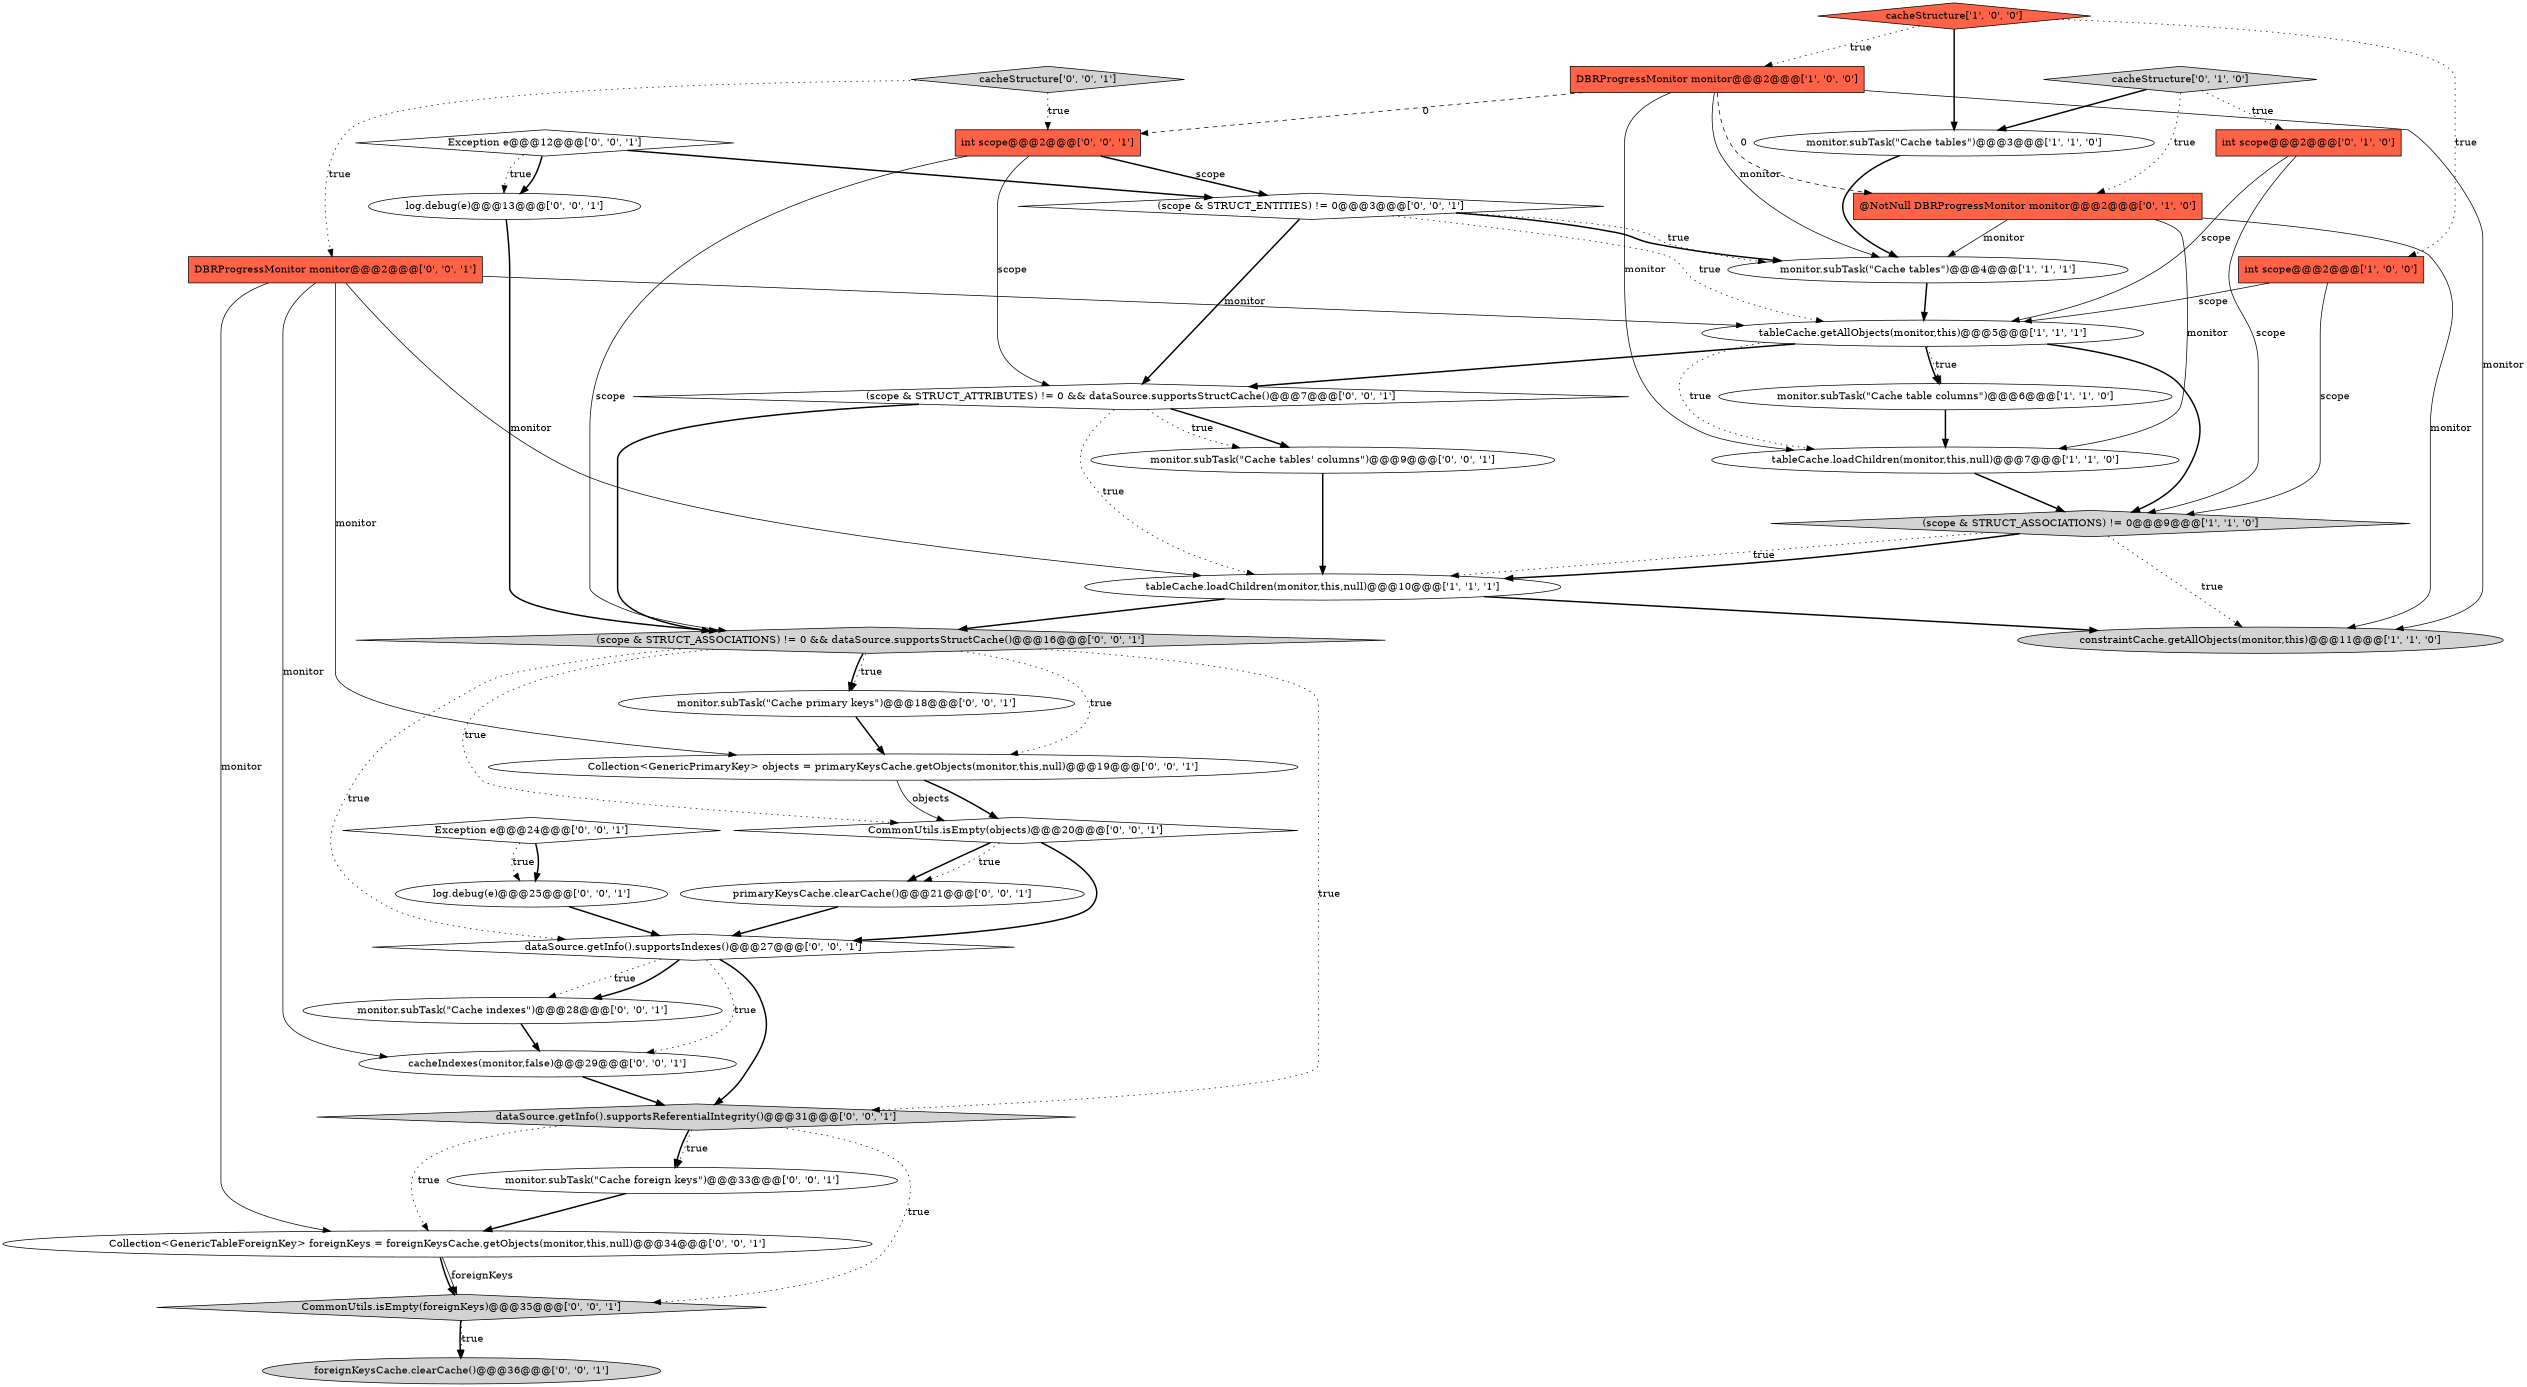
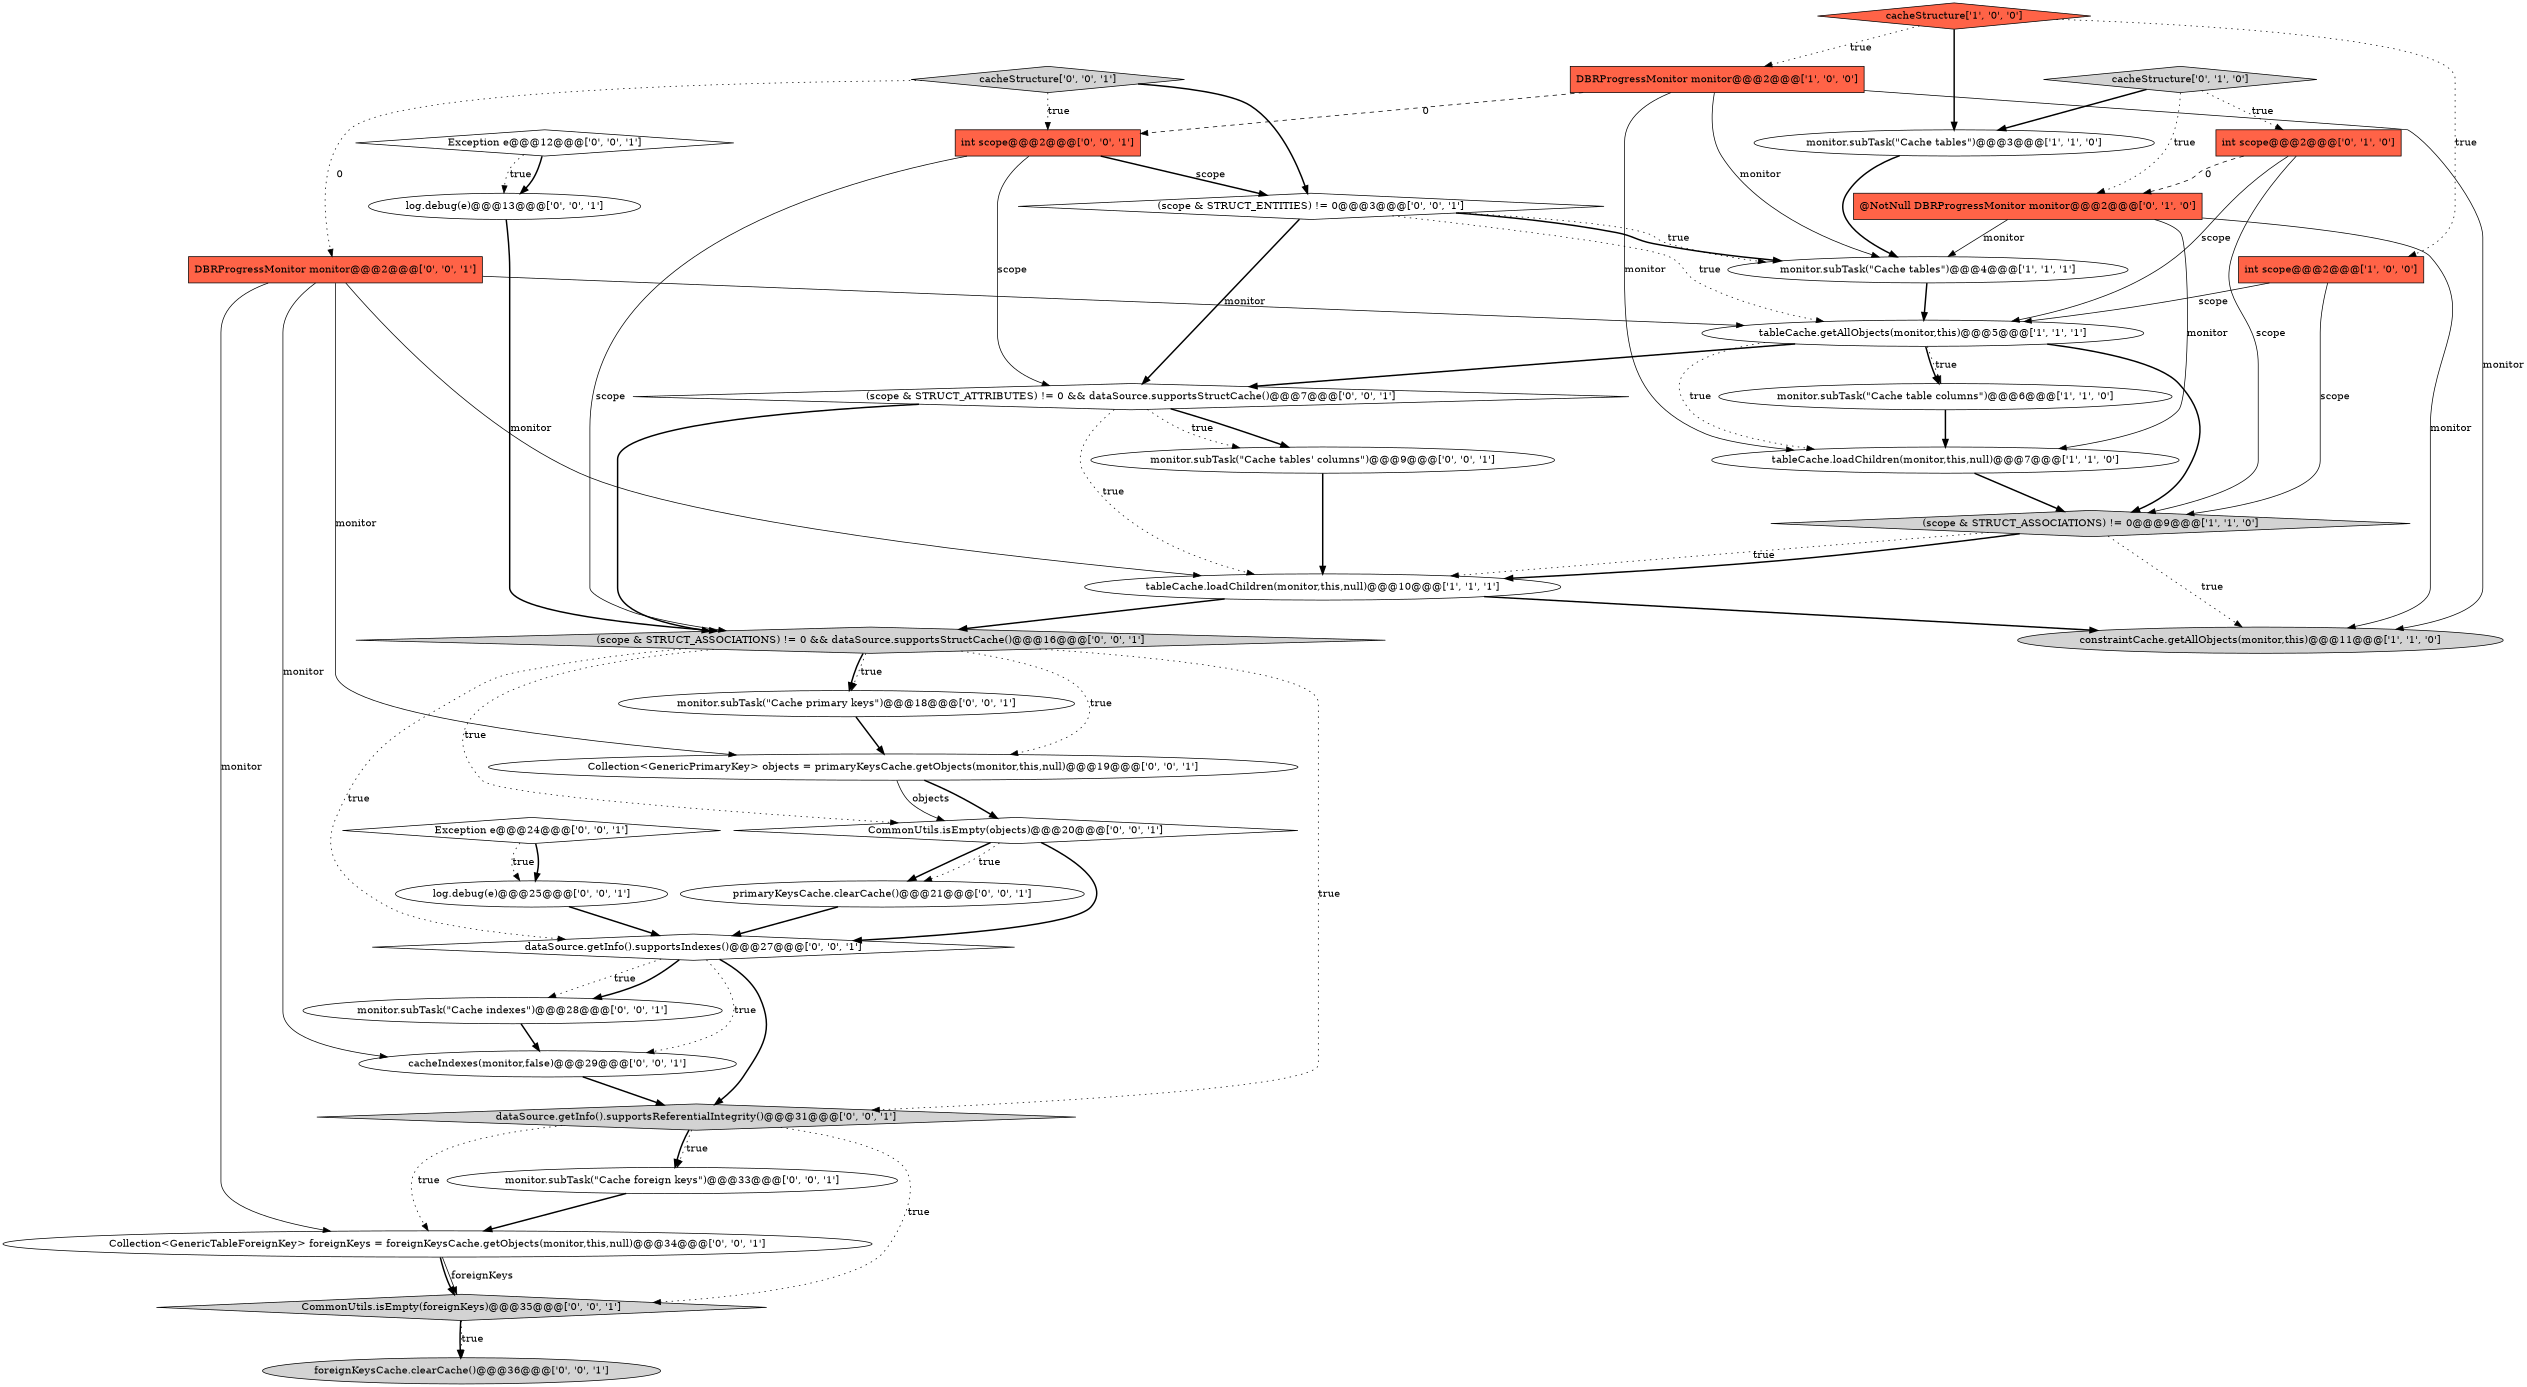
edge "DBRProgressMonitor monitor@@@2@@@['1', '0', '0']" -> "@NotNull DBRProgressMonitor monitor@@@2@@@['0', '1', '0']": now "int scope@@@2@@@['0', '1', '0']" -> "@NotNull DBRProgressMonitor monitor@@@2@@@['0', '1', '0']"
edge "Exception e@@@12@@@['0', '0', '1']" -> "(scope & STRUCT_ENTITIES) != 0@@@3@@@['0', '0', '1']": now "cacheStructure['0', '0', '1']" -> "(scope & STRUCT_ENTITIES) != 0@@@3@@@['0', '0', '1']"
edge "cacheStructure['0', '0', '1']" -> "DBRProgressMonitor monitor@@@2@@@['0', '0', '1']": label "true" -> "0"
